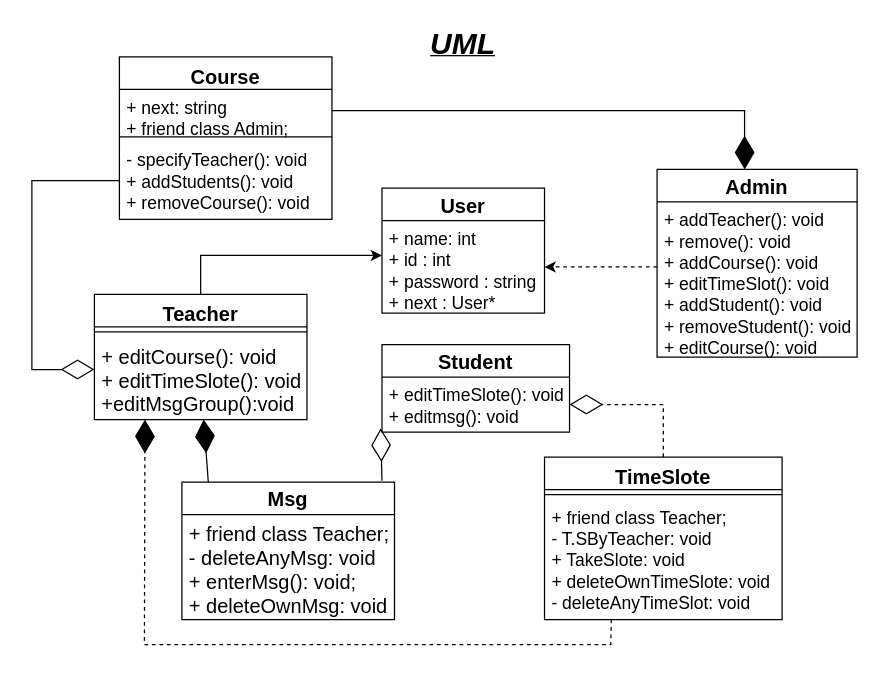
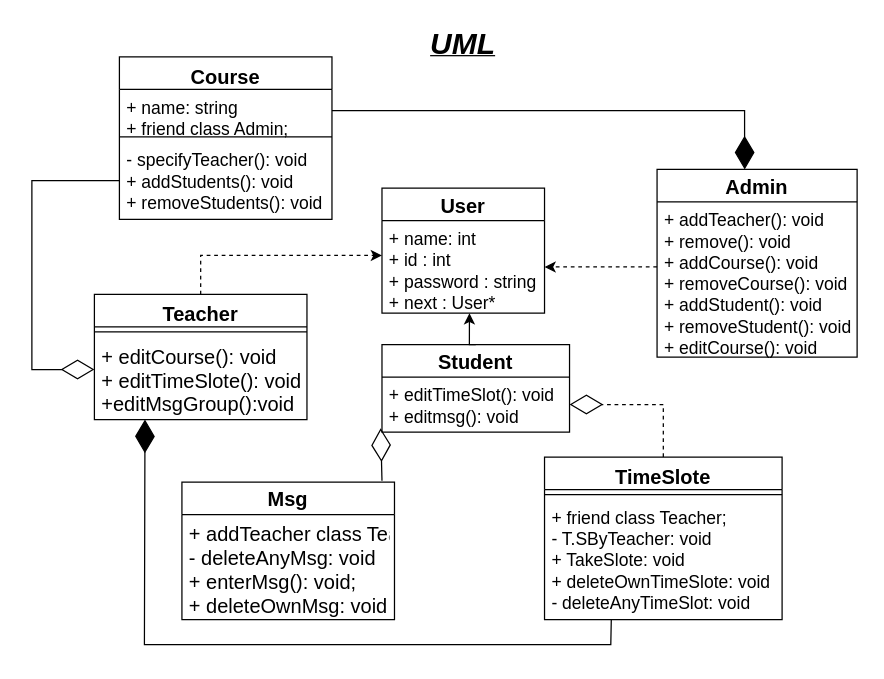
node "+ next: string + friend class Admin;": label "+ next: string + friend class Admin;" -> "+ name: string + friend class Admin;"
node "- specifyTeacher(): void + addStudents(): void + removeCourse(): void": label "- specifyTeacher(): void + addStudents(): void + removeCourse(): void" -> "- specifyTeacher(): void + addStudents(): void + removeStudents(): void"
node "+ addTeacher(): void + remove(): void + addCourse(): void + editTimeSlot(): void + addStudent(): void + removeStudent(): void + editCourse(): void": label "+ addTeacher(): void + remove(): void + addCourse(): void + editTimeSlot(): void + addStudent(): void + removeStudent(): void + editCourse(): void" -> "+ addTeacher(): void + remove(): void + addCourse(): void + removeCourse(): void + addStudent(): void + removeStudent(): void + editCourse(): void"
edge "Teacher" -> "+ name: int + id : int + password : string + next : User*": style solid -> dashed
edge "Student" -> "+ name: int + id : int + password : string + next : User*": added
node "+ editTimeSlote(): void + editmsg(): void": label "+ editTimeSlote(): void + editmsg(): void" -> "+ editTimeSlot(): void + editmsg(): void"
edge "Msg" -> "+ editCourse(): void + editTimeSlote(): void +editMsgGroup():void": removed
node "+ friend class Teacher; - deleteAnyMsg: void + enterMsg(): void; + deleteOwnMsg: void": label "+ friend class Teacher; - deleteAnyMsg: void + enterMsg(): void; + deleteOwnMsg: void" -> "+ addTeacher class Teacher; - deleteAnyMsg: void + enterMsg(): void; + deleteOwnMsg: void"
edge "+ friend class Teacher; - T.SByTeacher: void + TakeSlote: void + deleteOwnTimeSlote: void - deleteAnyTimeSlot: void" -> "+ editCourse(): void + editTimeSlote(): void +editMsgGroup():void": style dashed -> solid
